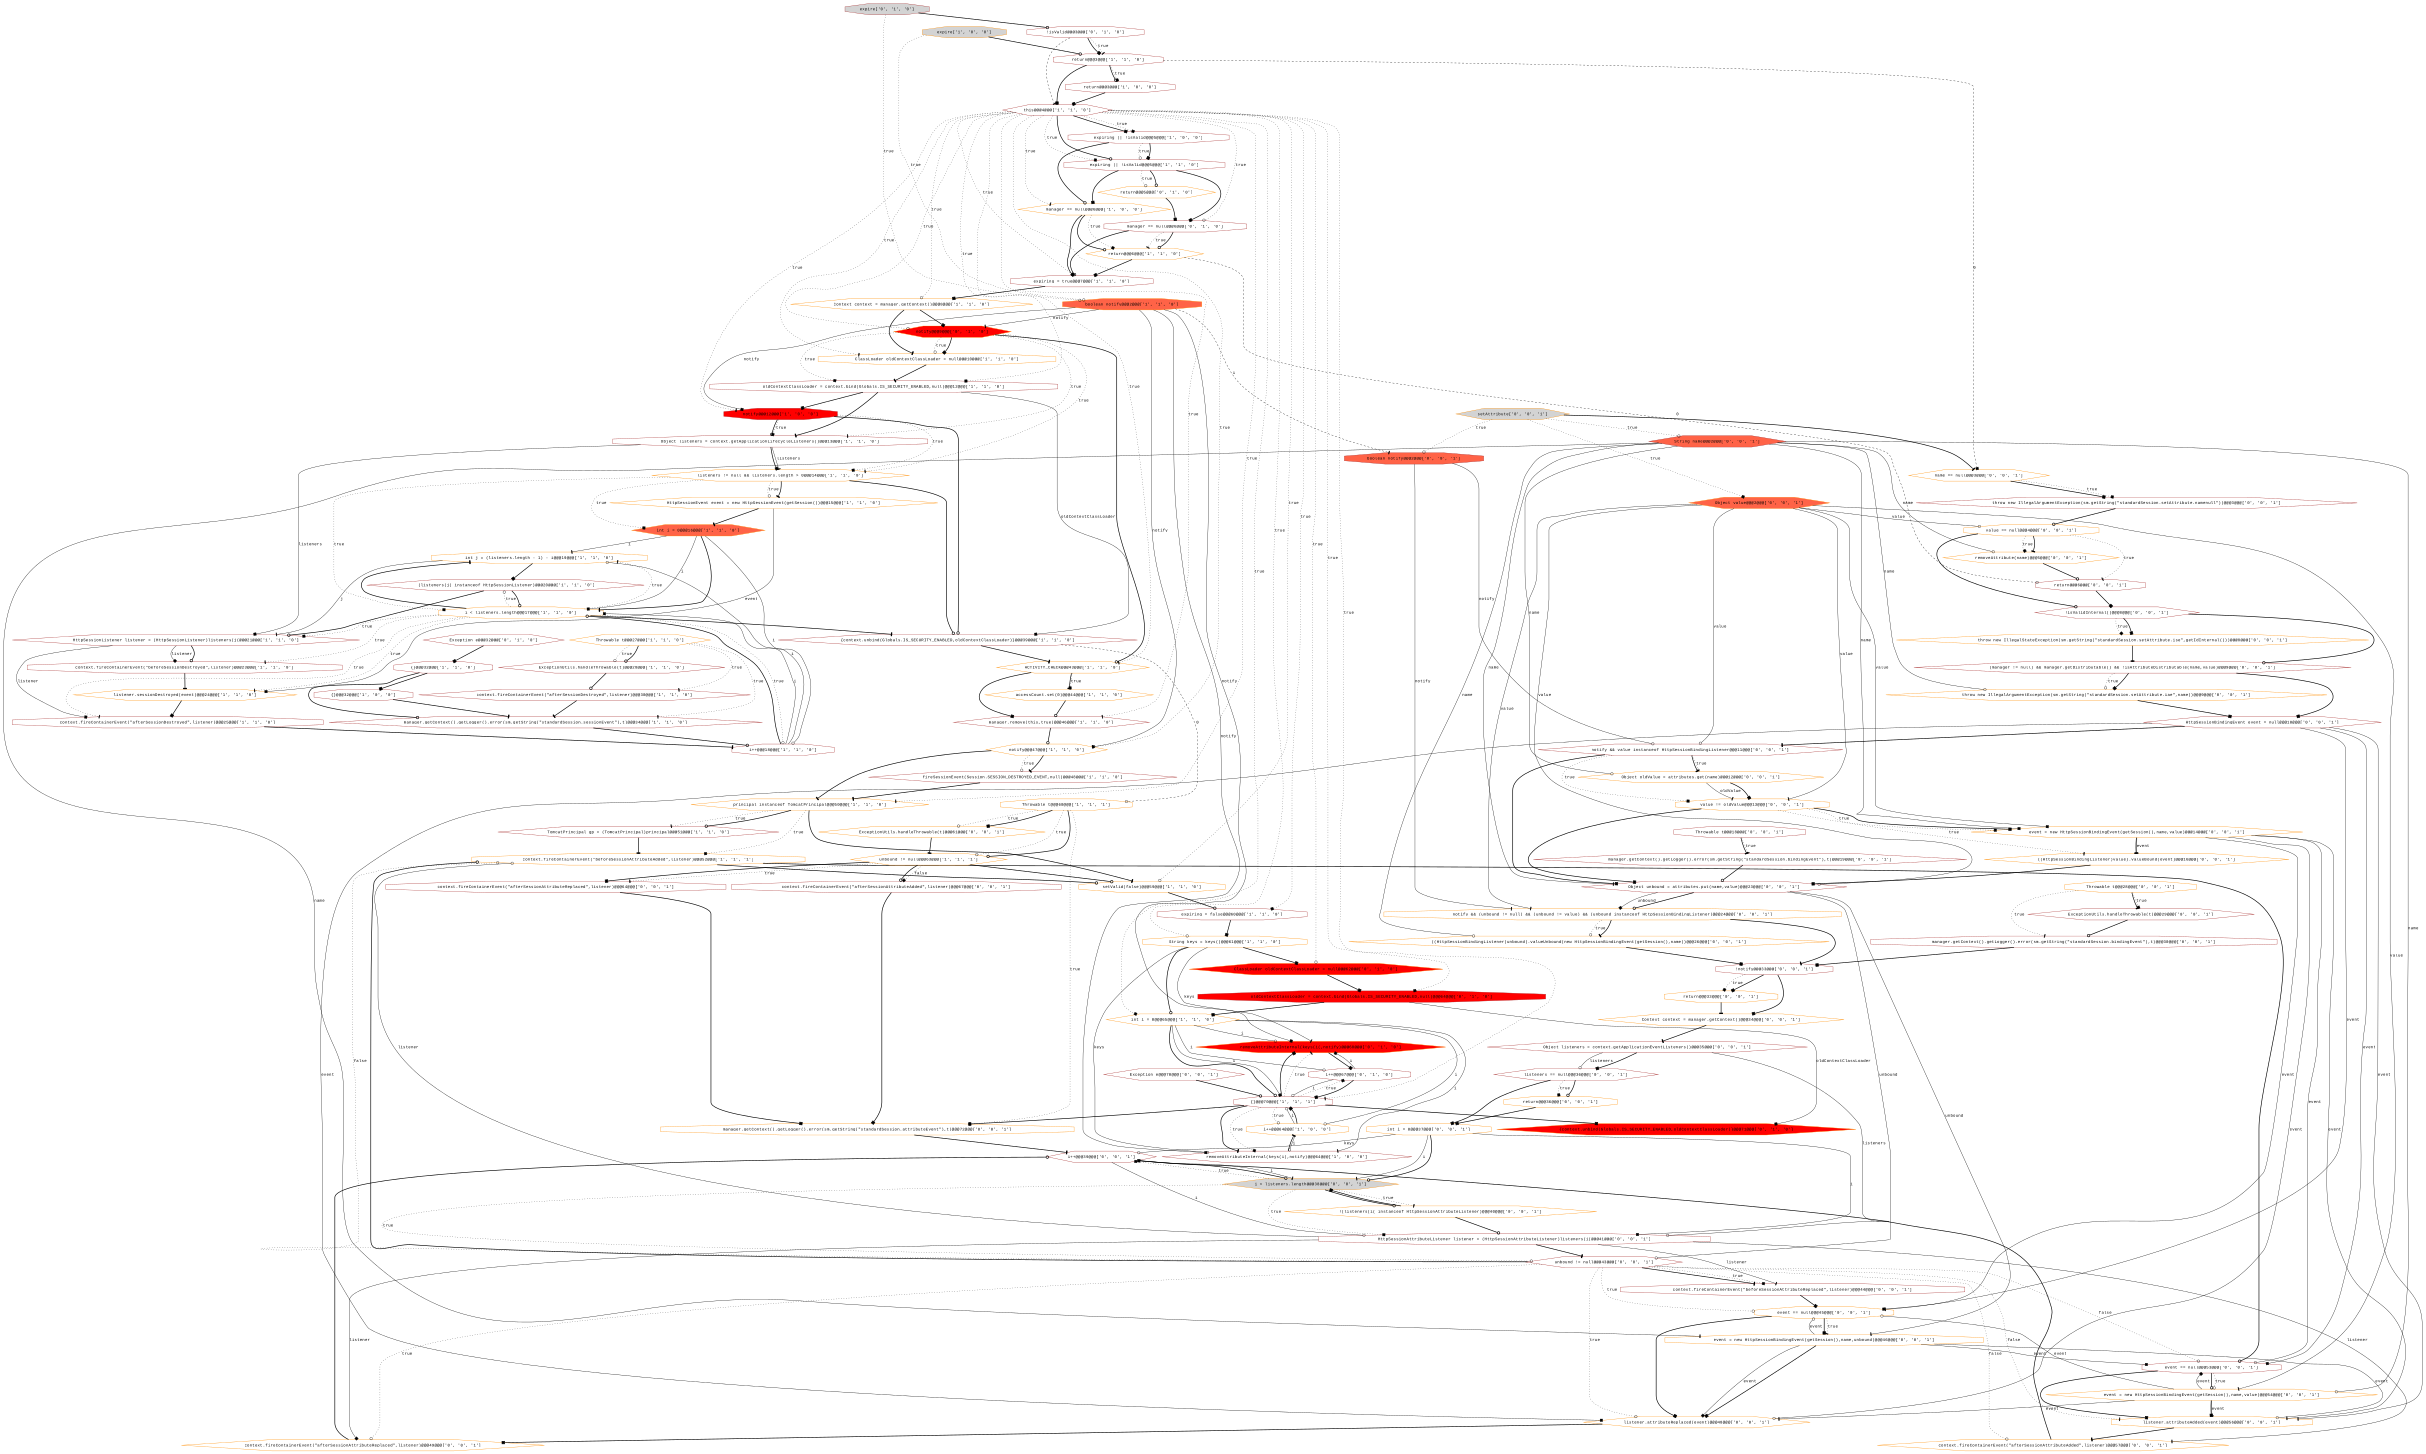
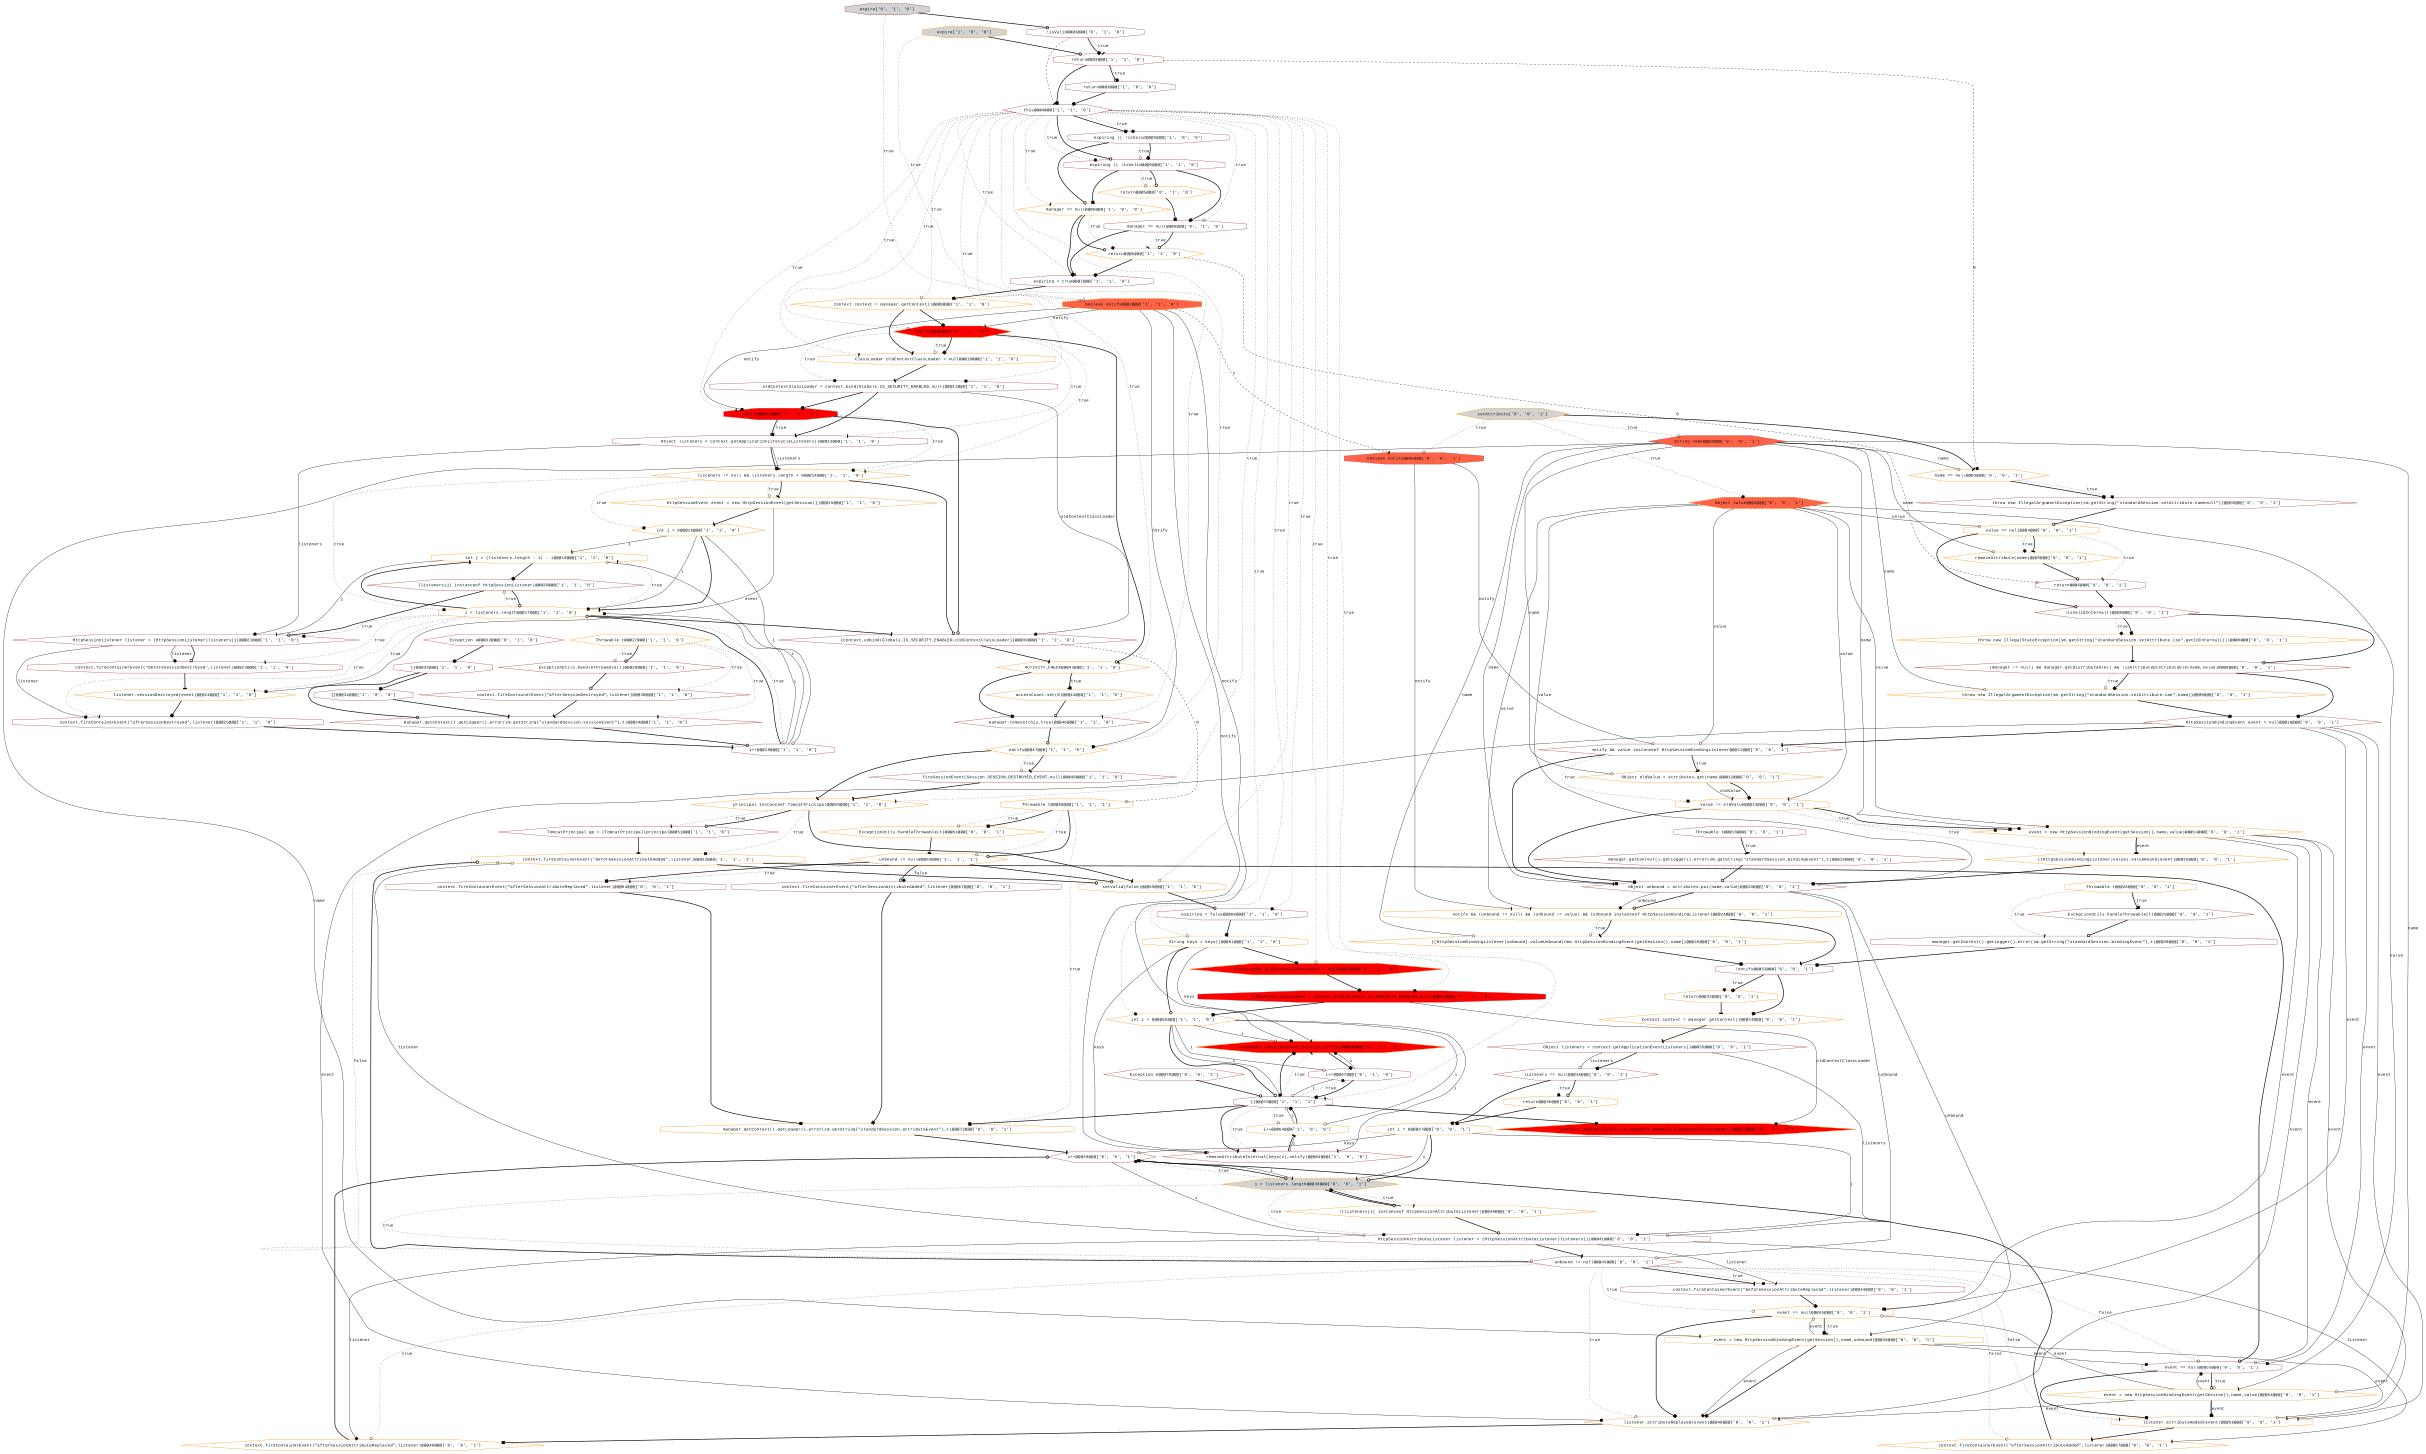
edge "String name@@@2@@@['0', '0', '1']" -> "name == null@@@3@@@['0', '0', '1']": added, label "name"
node "int i = 0@@@16@@@['1', '1', '0']": fillcolor tomato -> white
